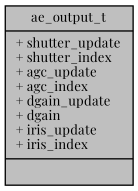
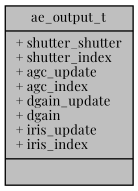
node "ae_output_t": text "+ shutter_update" -> "+ shutter_shutter"
